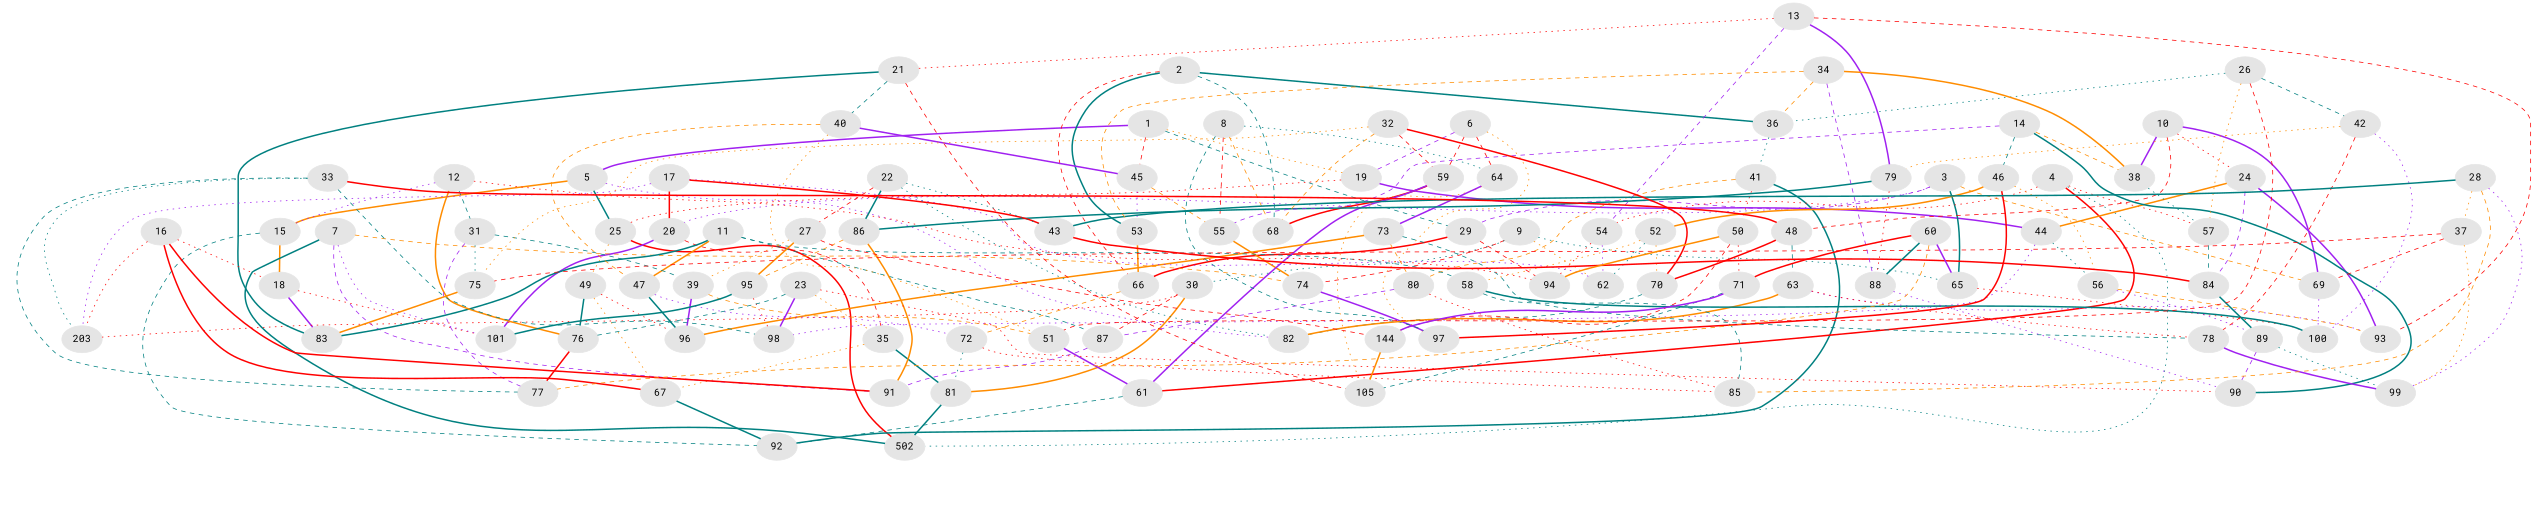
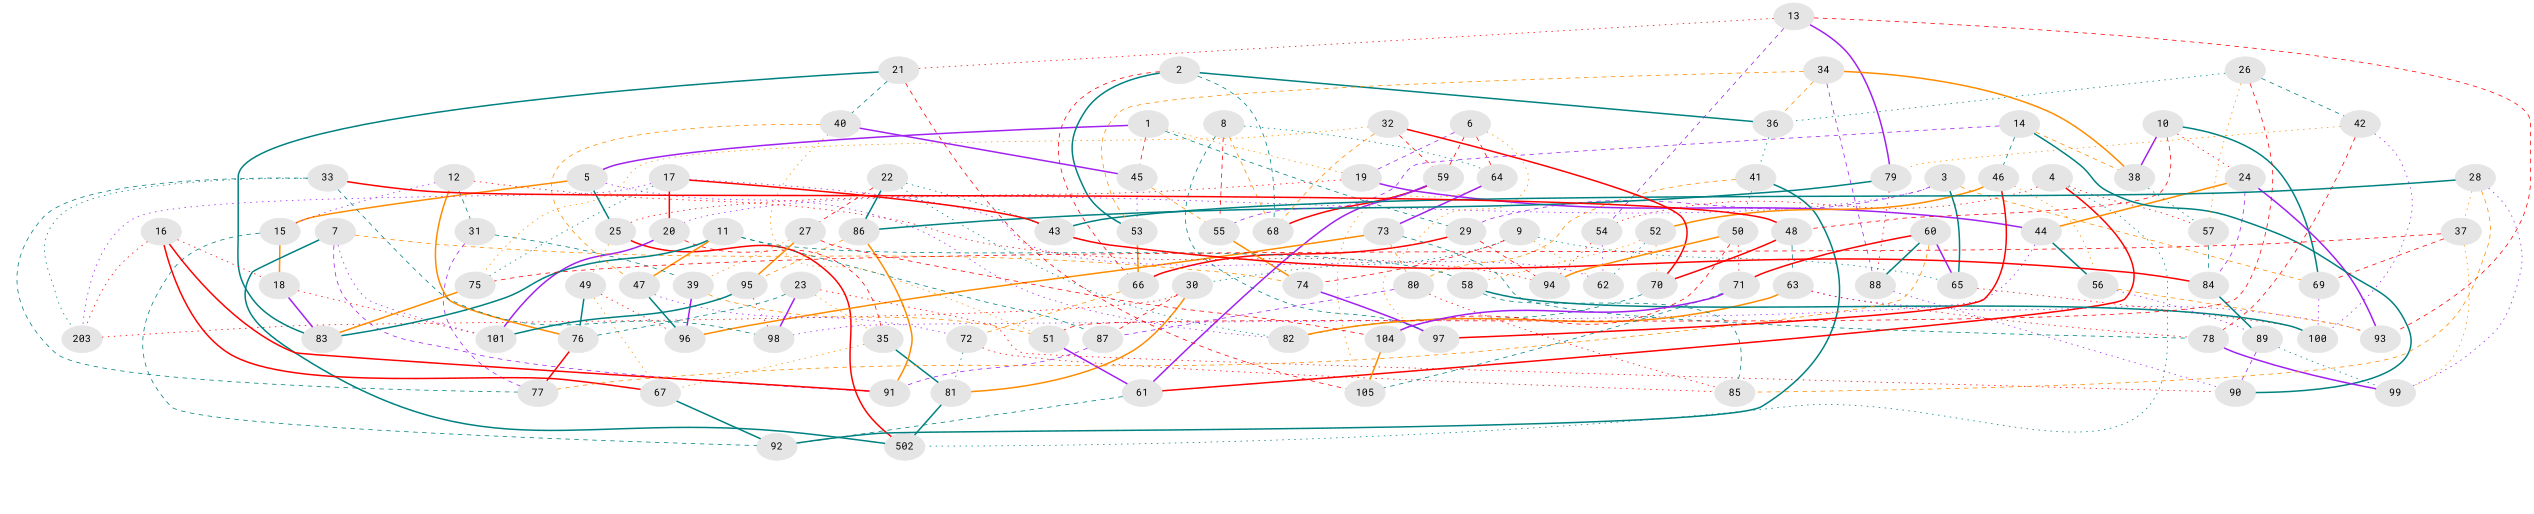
edge "10" -- "69": color purple -> teal
edge "31" -- "75": now "17" -- "75"
edge "44" -- "56": style dotted -> bold
node "144": label "144" -> "104"
